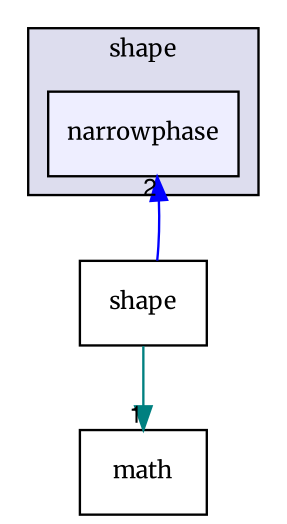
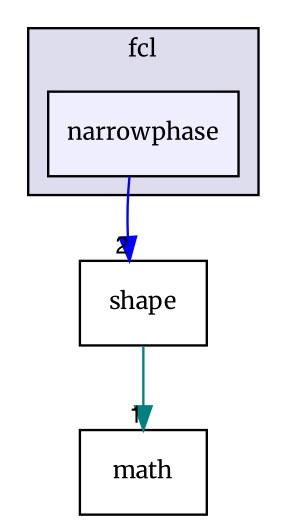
cluster "shape": label "shape" -> "fcl"
edge "shape" -> "narrowphase": reversed
